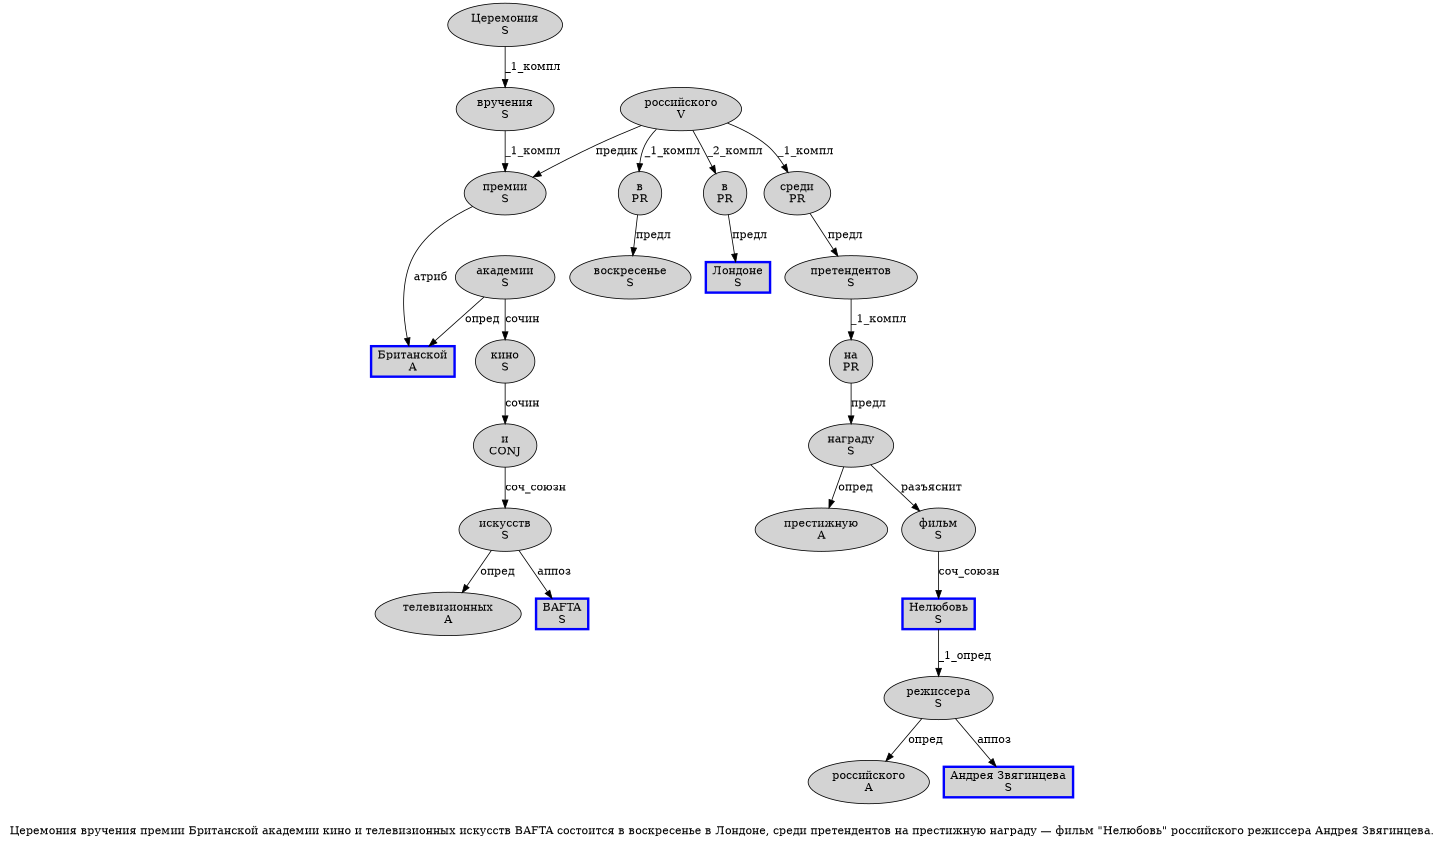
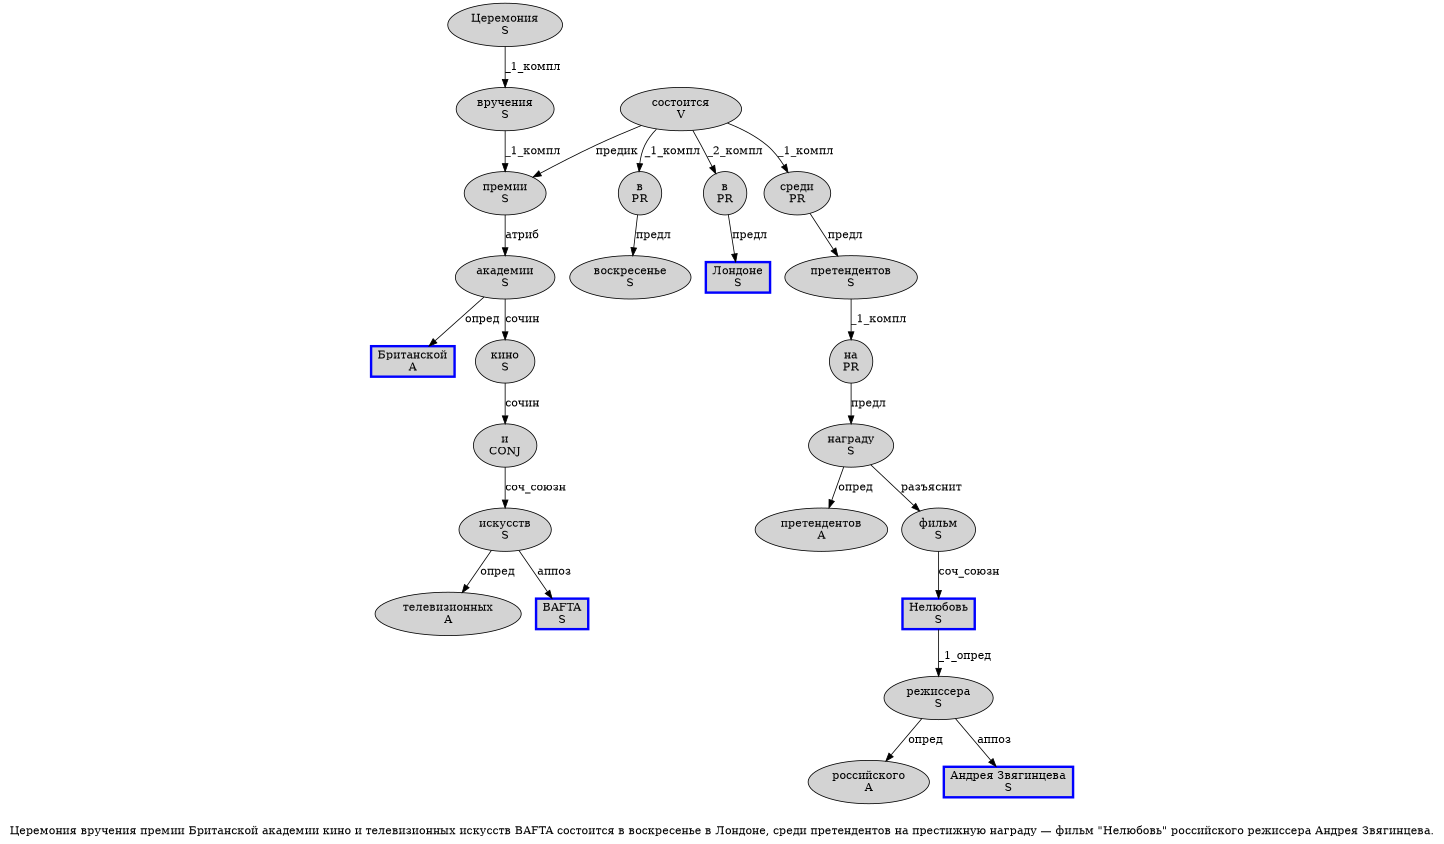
node "российского V": label "российского V" -> "состоится V"
edge "премии S" -> "Британской A": now "премии S" -> "академии S"
node "престижную A": label "престижную A" -> "претендентов A"
